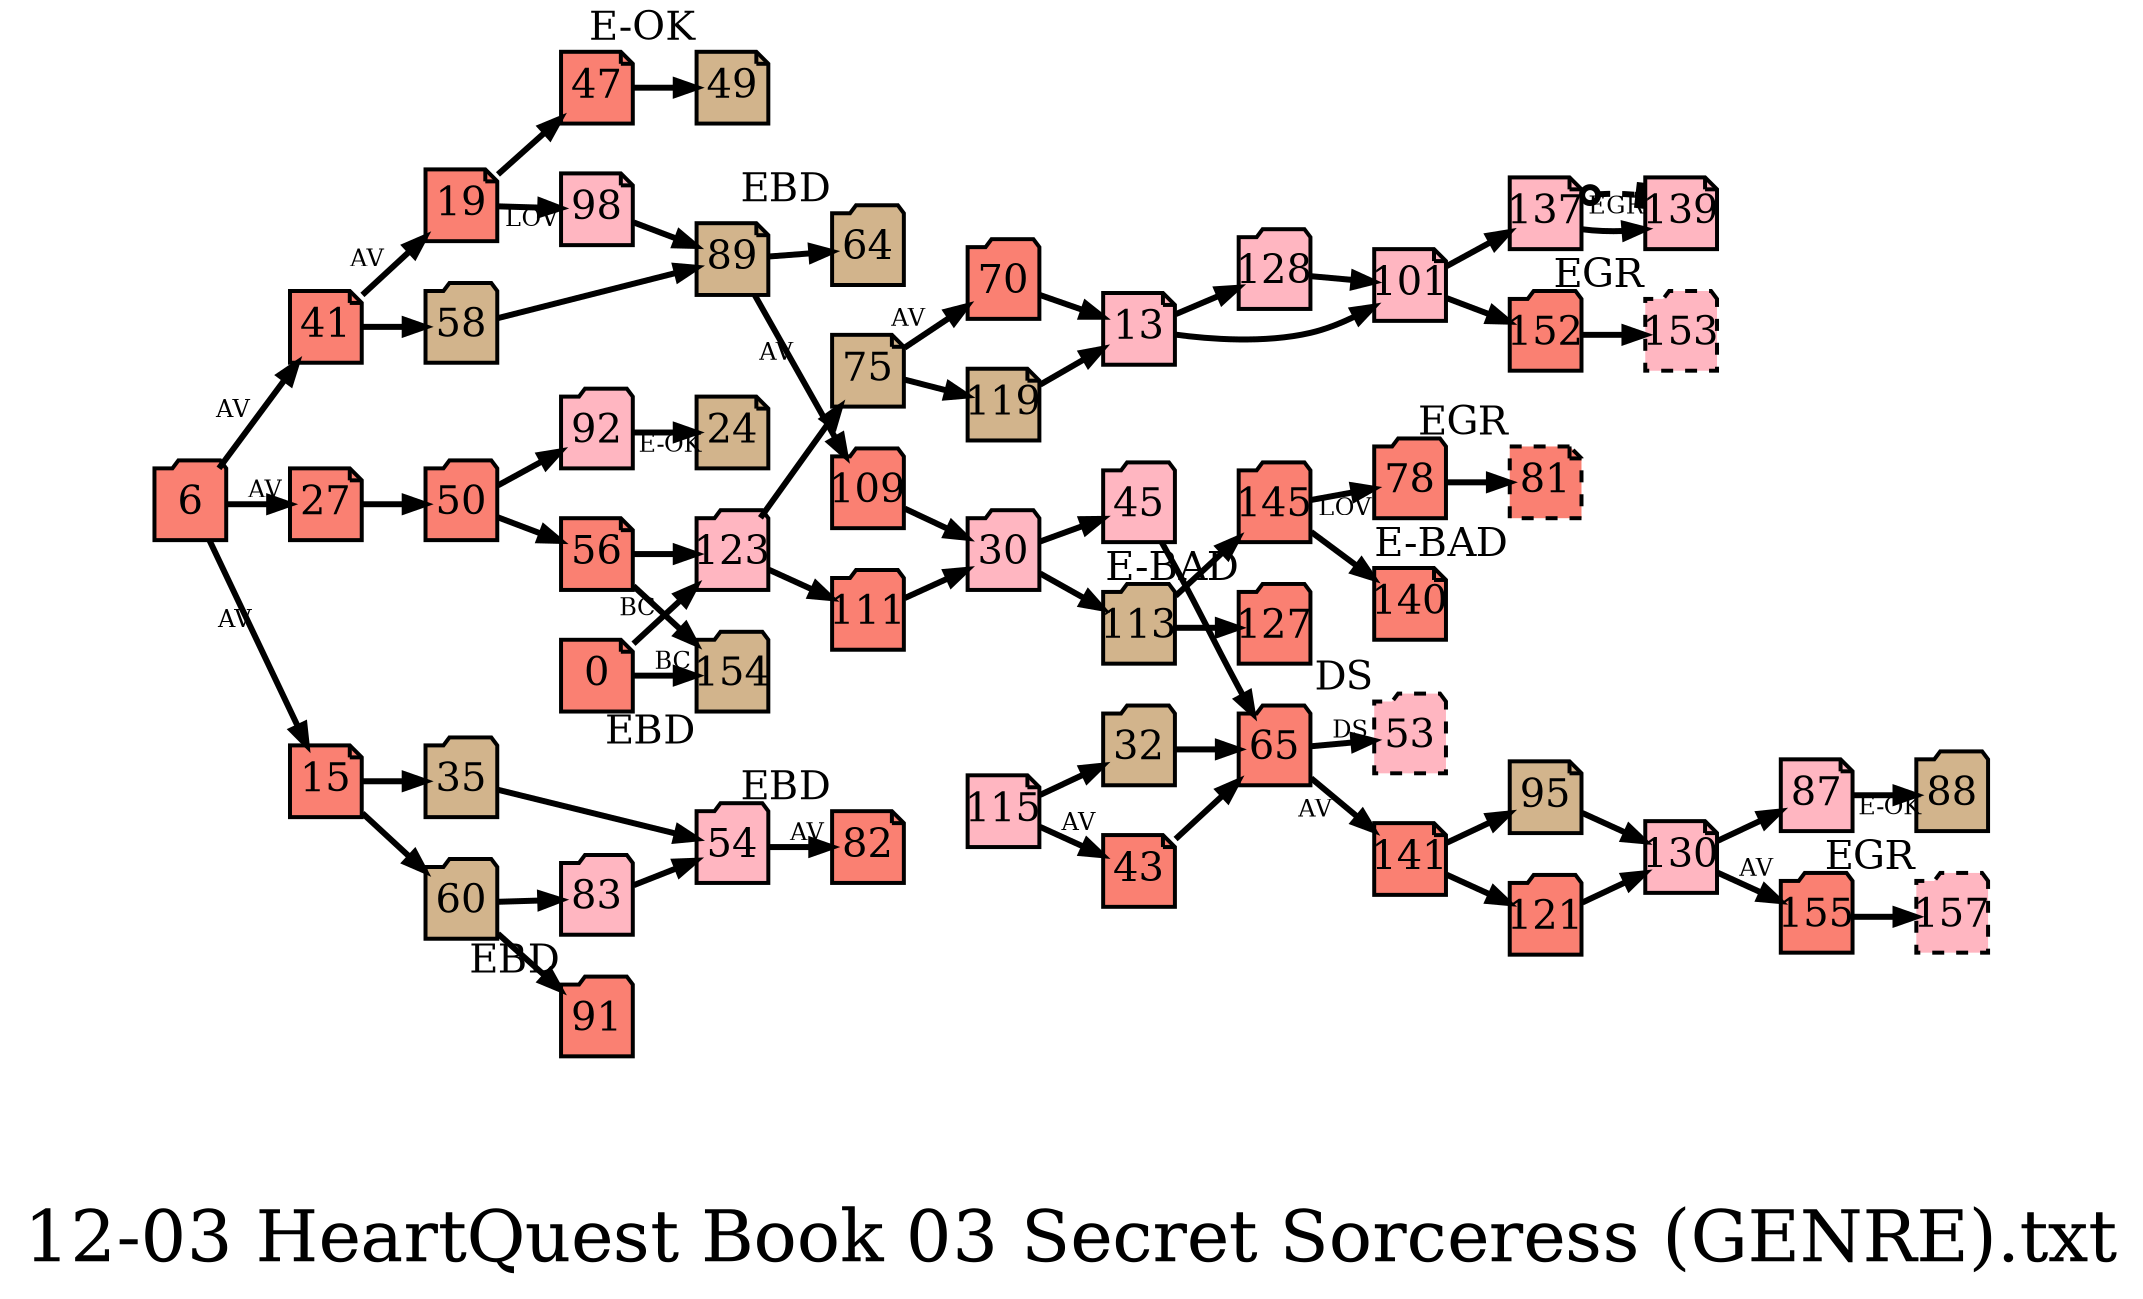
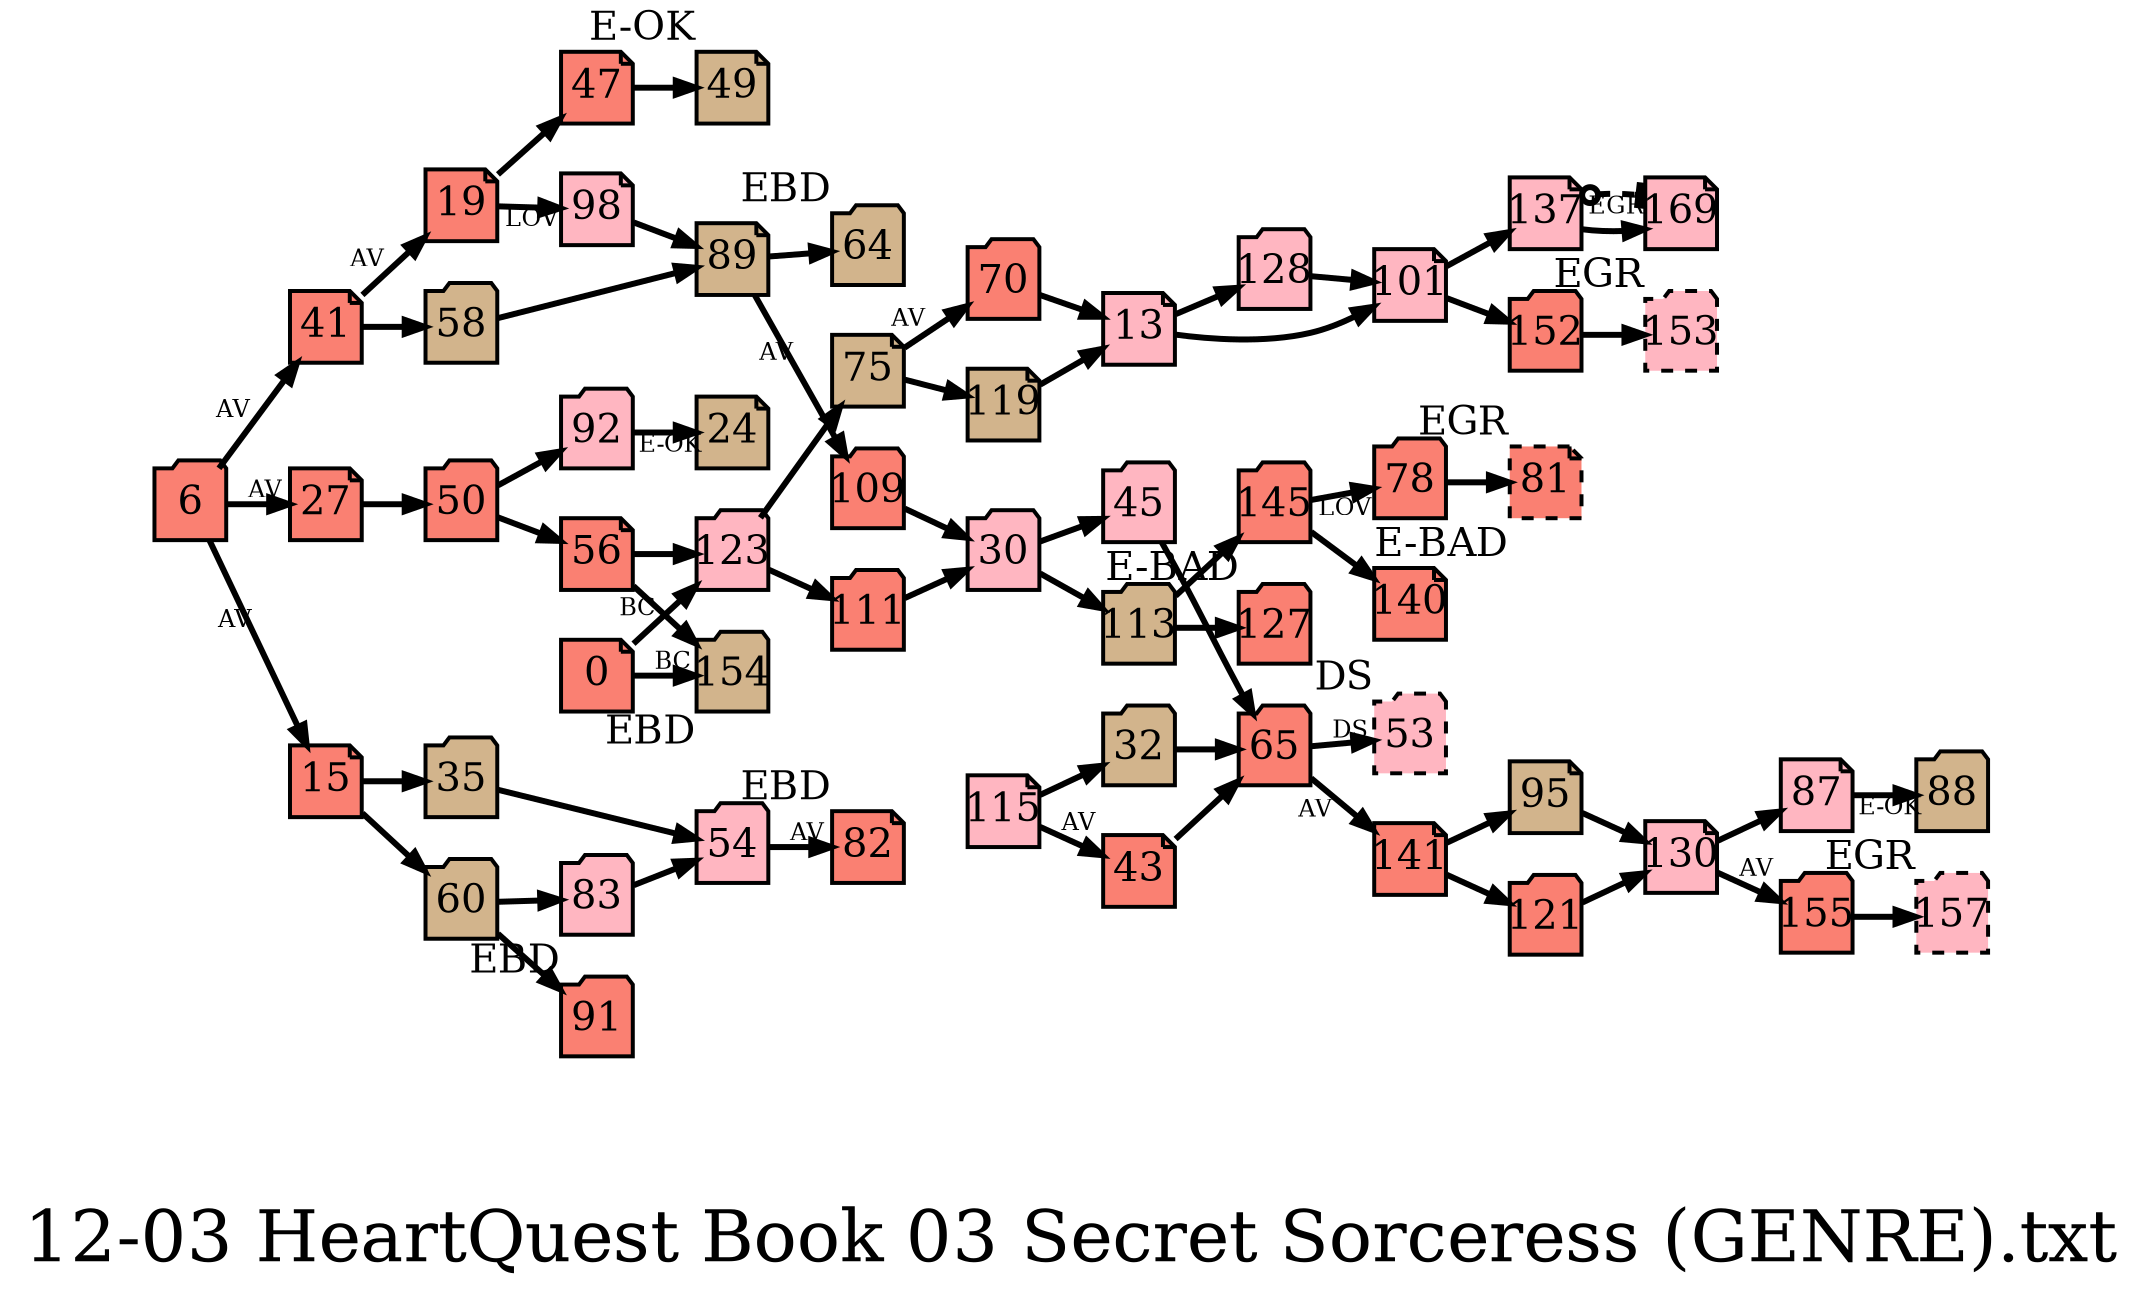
node "139": label "139" -> "169"
